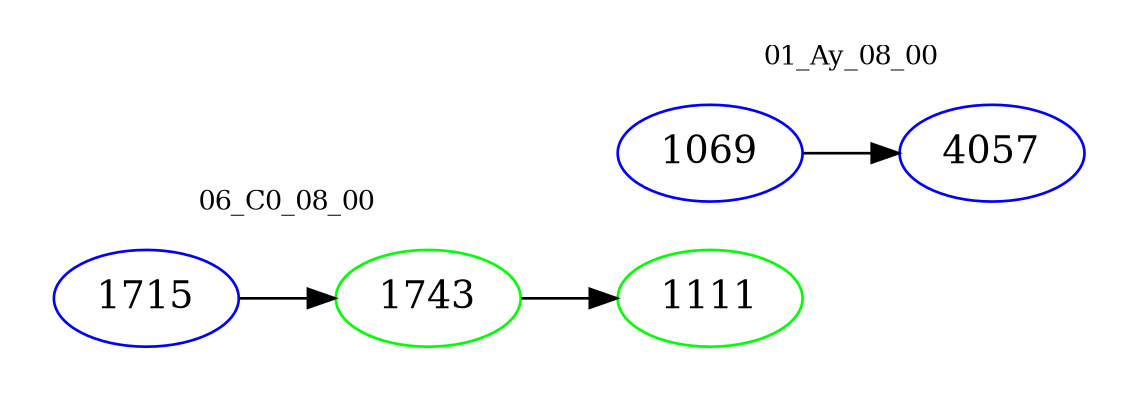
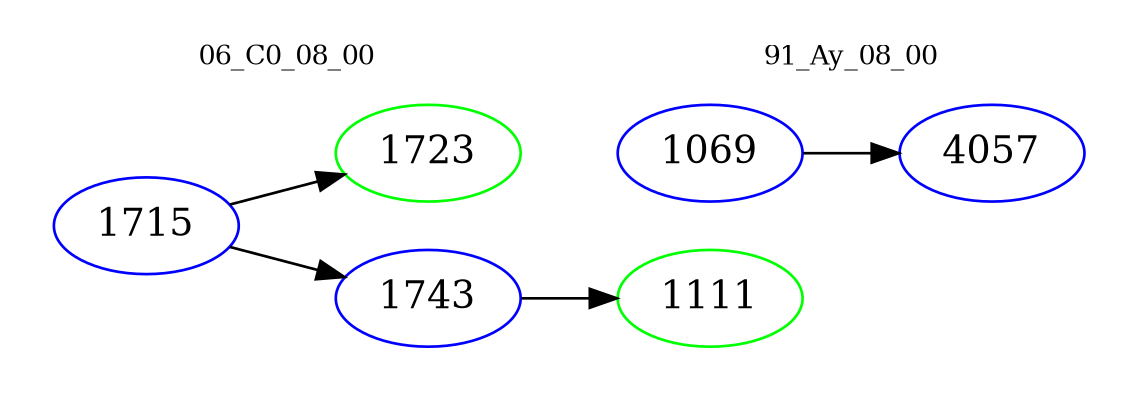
cluster "01_Ay_08_00": label "01_Ay_08_00" -> "91_Ay_08_00"
node "1723": added
node "1743": color green -> blue
